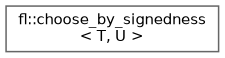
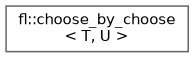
node "fl::choose_by_signedness < T, U >": label "fl::choose_by_signedness < T, U >" -> "fl::choose_by_choose < T, U >"
